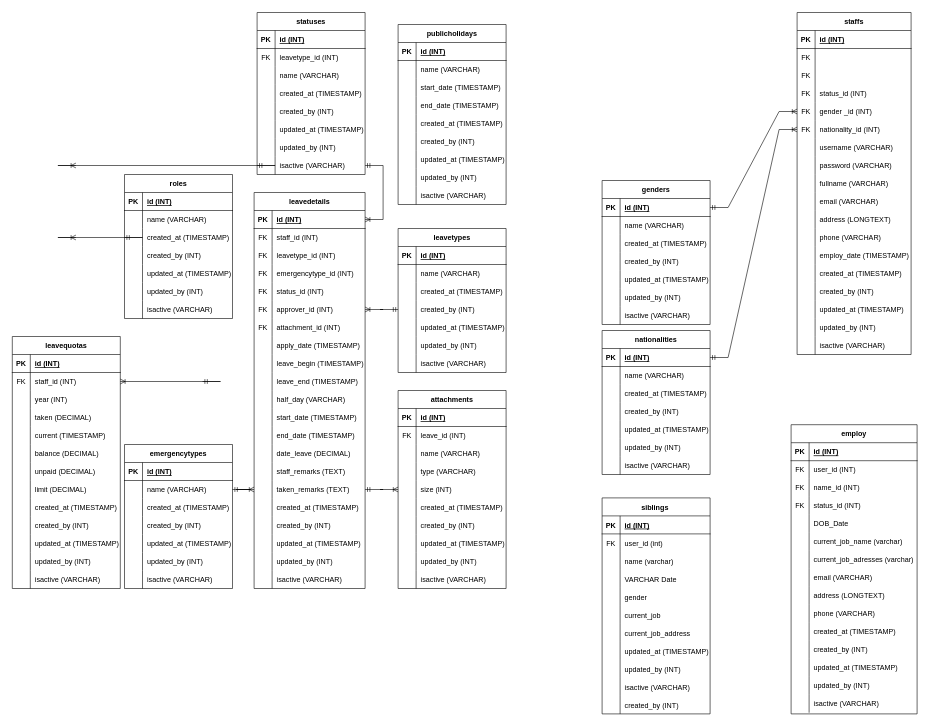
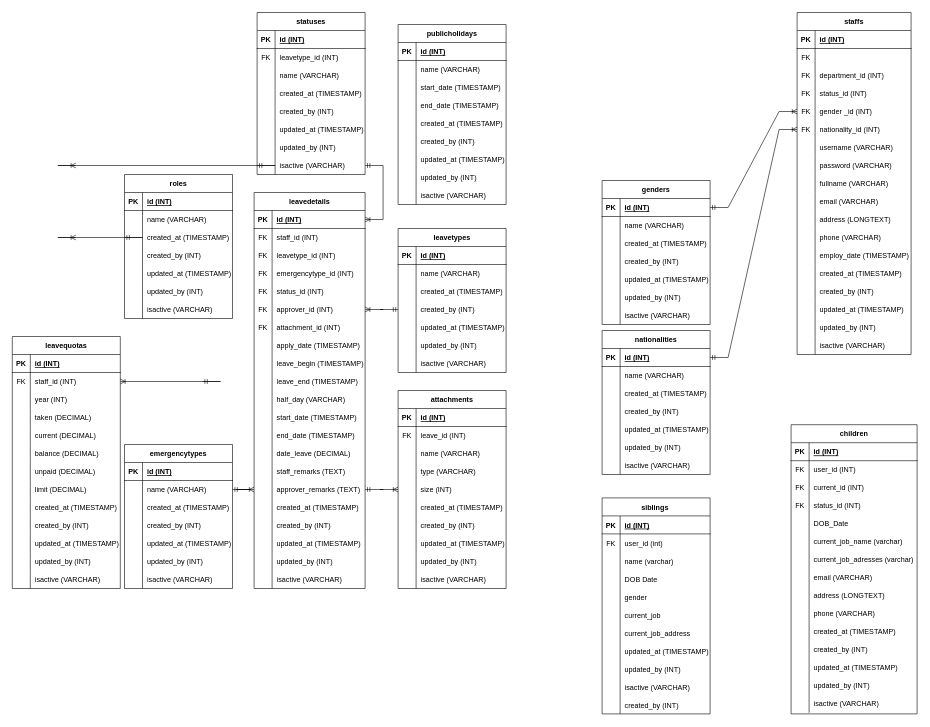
node "department_id (INT)": added
node "employ": label "employ" -> "children"
node "current (TIMESTAMP)": label "current (TIMESTAMP)" -> "current (DECIMAL)"
node "name_id (INT)": label "name_id (INT)" -> "current_id (INT)"
node "taken_remarks (TEXT)": label "taken_remarks (TEXT)" -> "approver_remarks (TEXT)"
node "VARCHAR Date": label "VARCHAR Date" -> "DOB Date"
